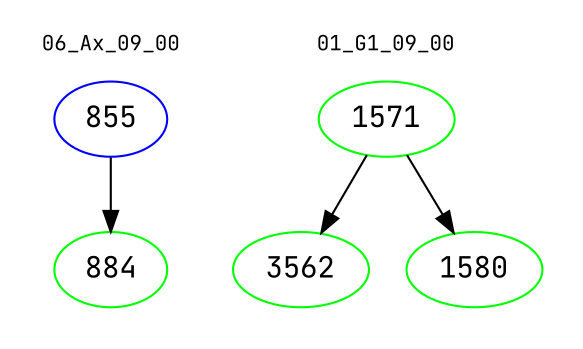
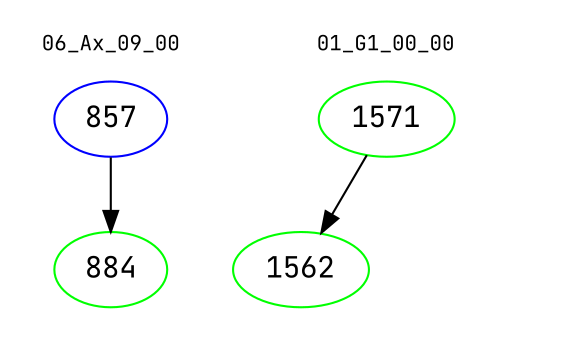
cluster "01_G1_09_00": label "01_G1_09_00" -> "01_G1_00_00"
node "855": label "855" -> "857"
node "3562": label "3562" -> "1562"
node "1580": removed
